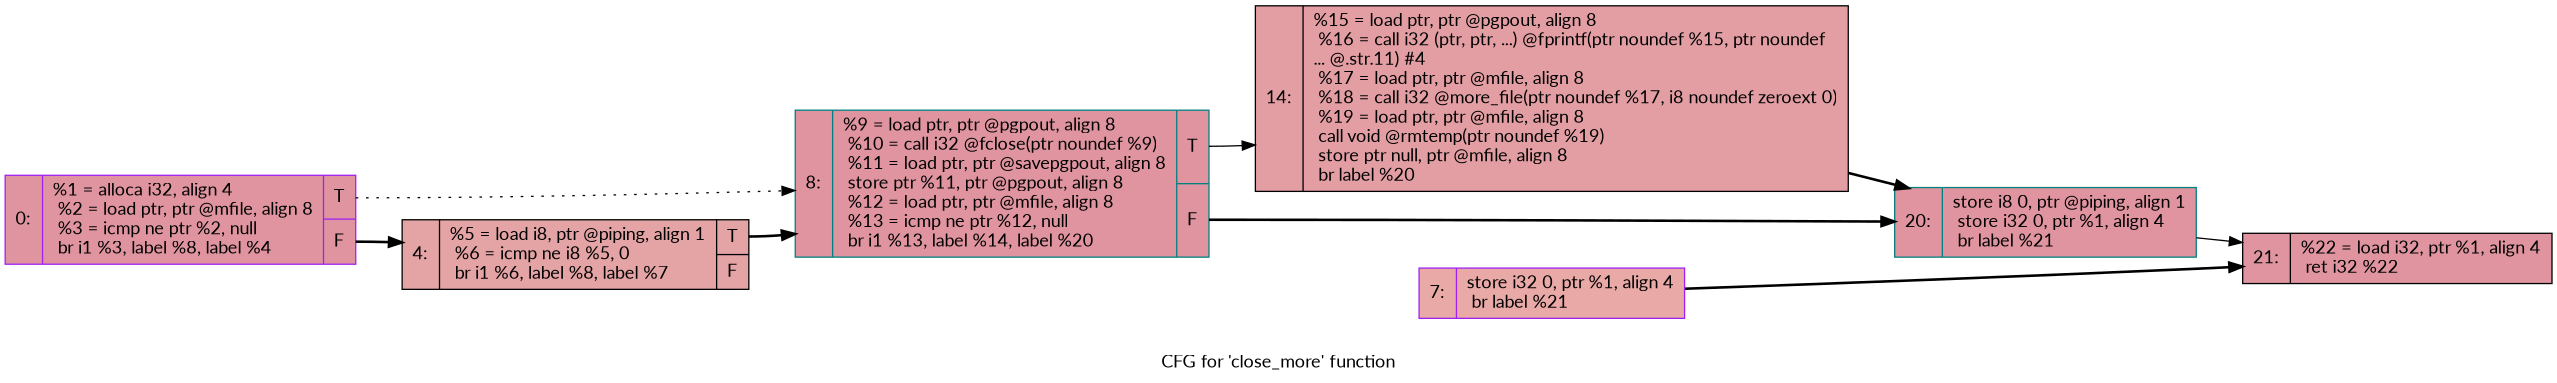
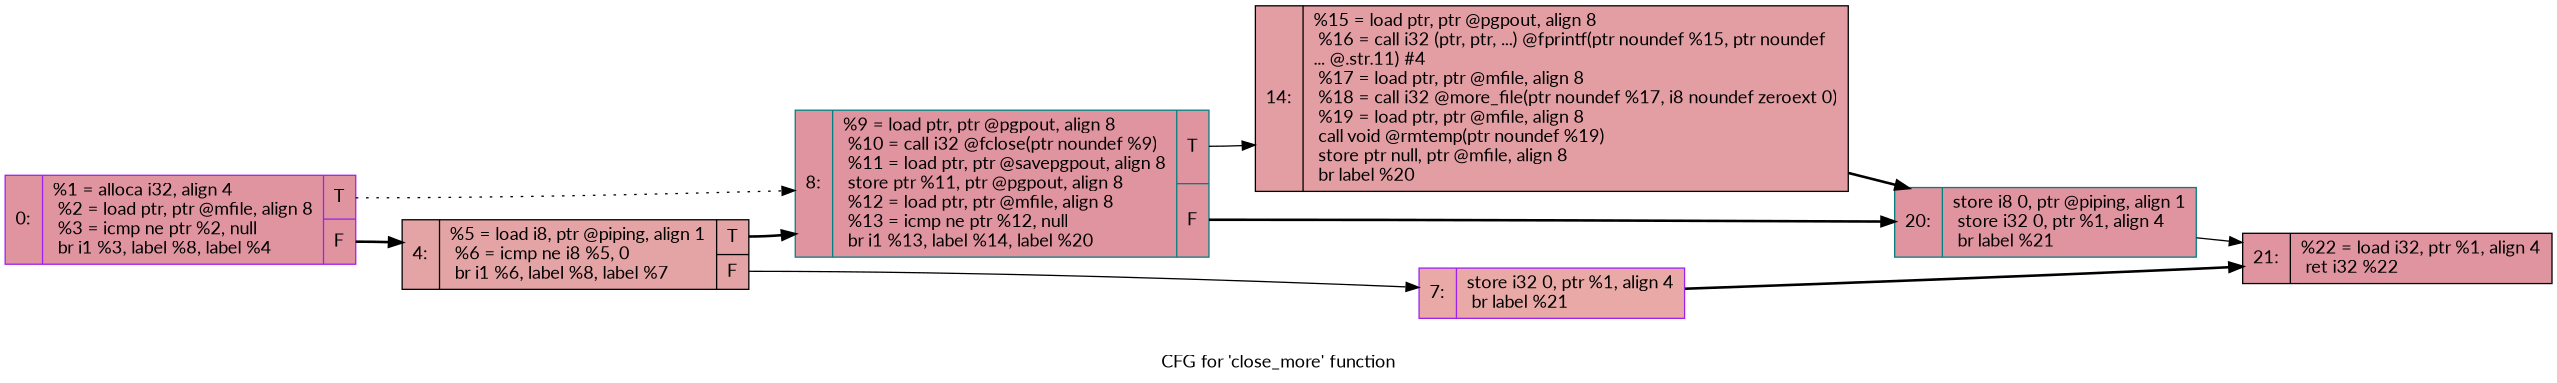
edge "4:" -> "7:": added
